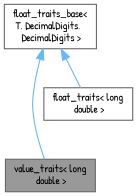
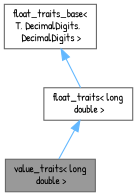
edge "value_traits< long double >" -> "float_traits_base< T, DecimalDigits, DecimalDigits >": now "value_traits< long double >" -> "float_traits< long double >"
